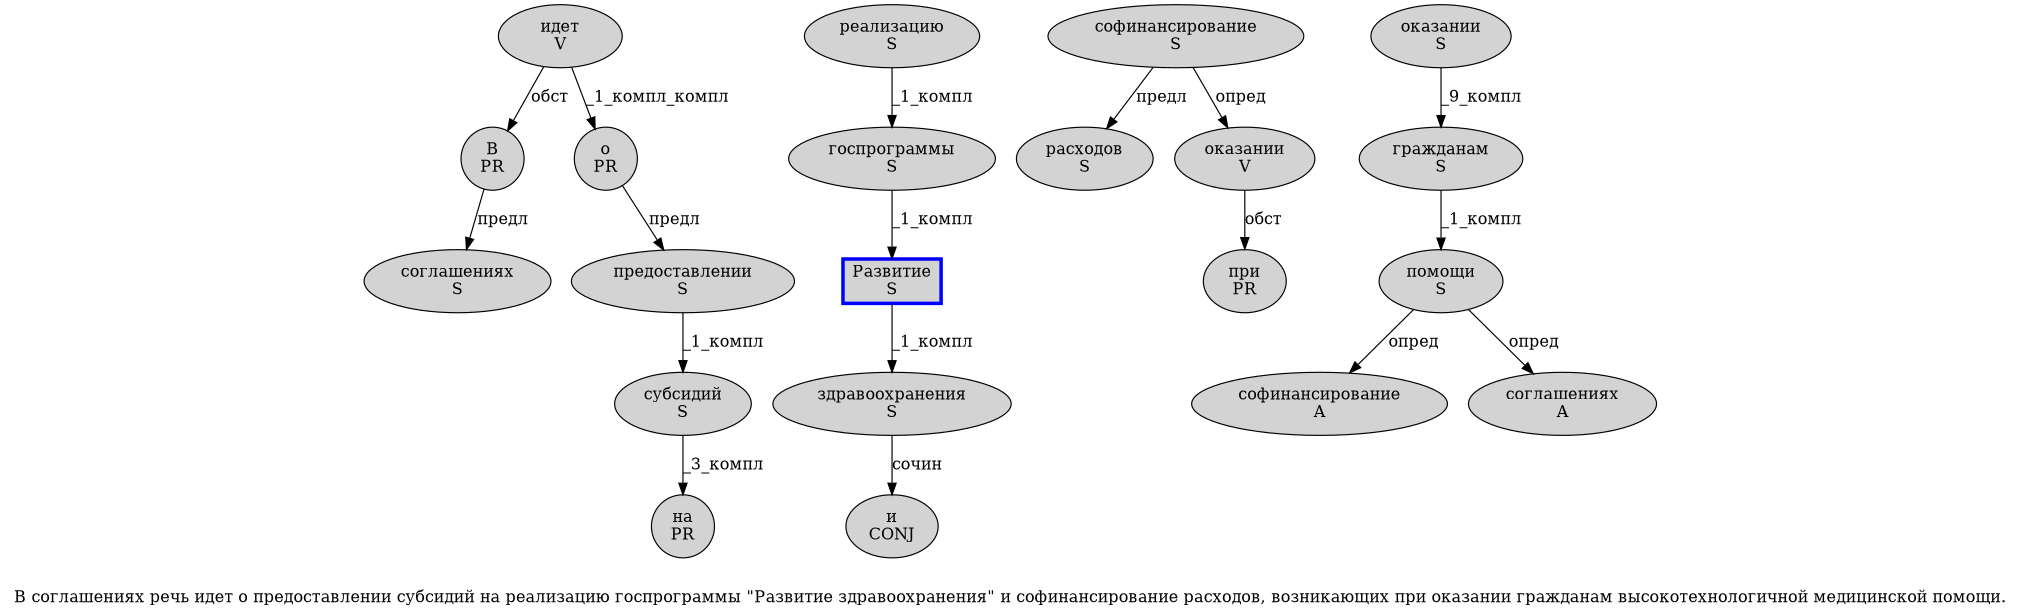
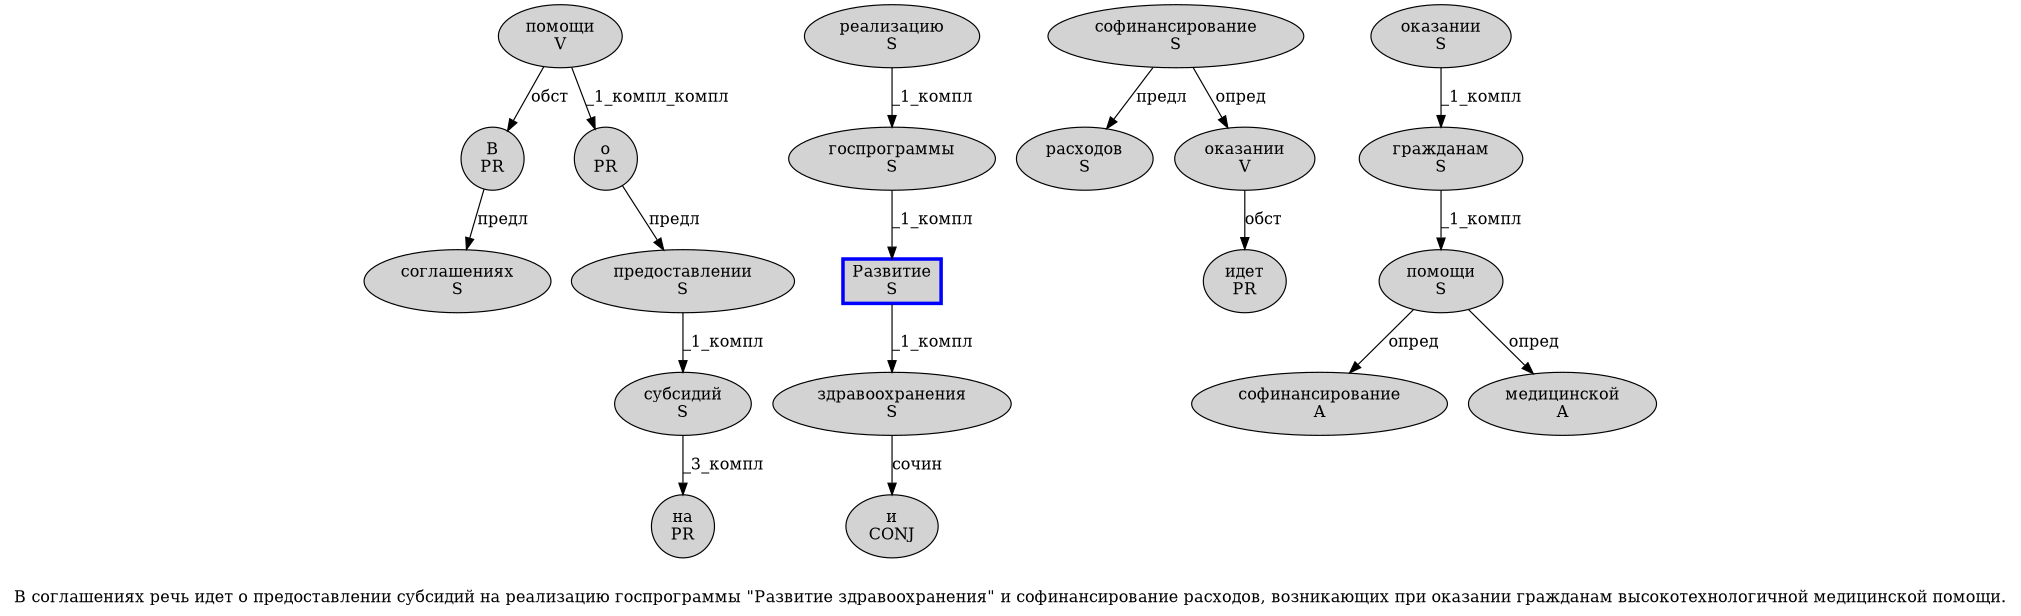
node "идет V": label "идет V" -> "помощи V"
edge "оказании S" -> "гражданам S": label "_9_компл" -> "_1_компл"
node "при PR": label "при PR" -> "идет PR"
node "соглашениях A": label "соглашениях A" -> "медицинской A"
